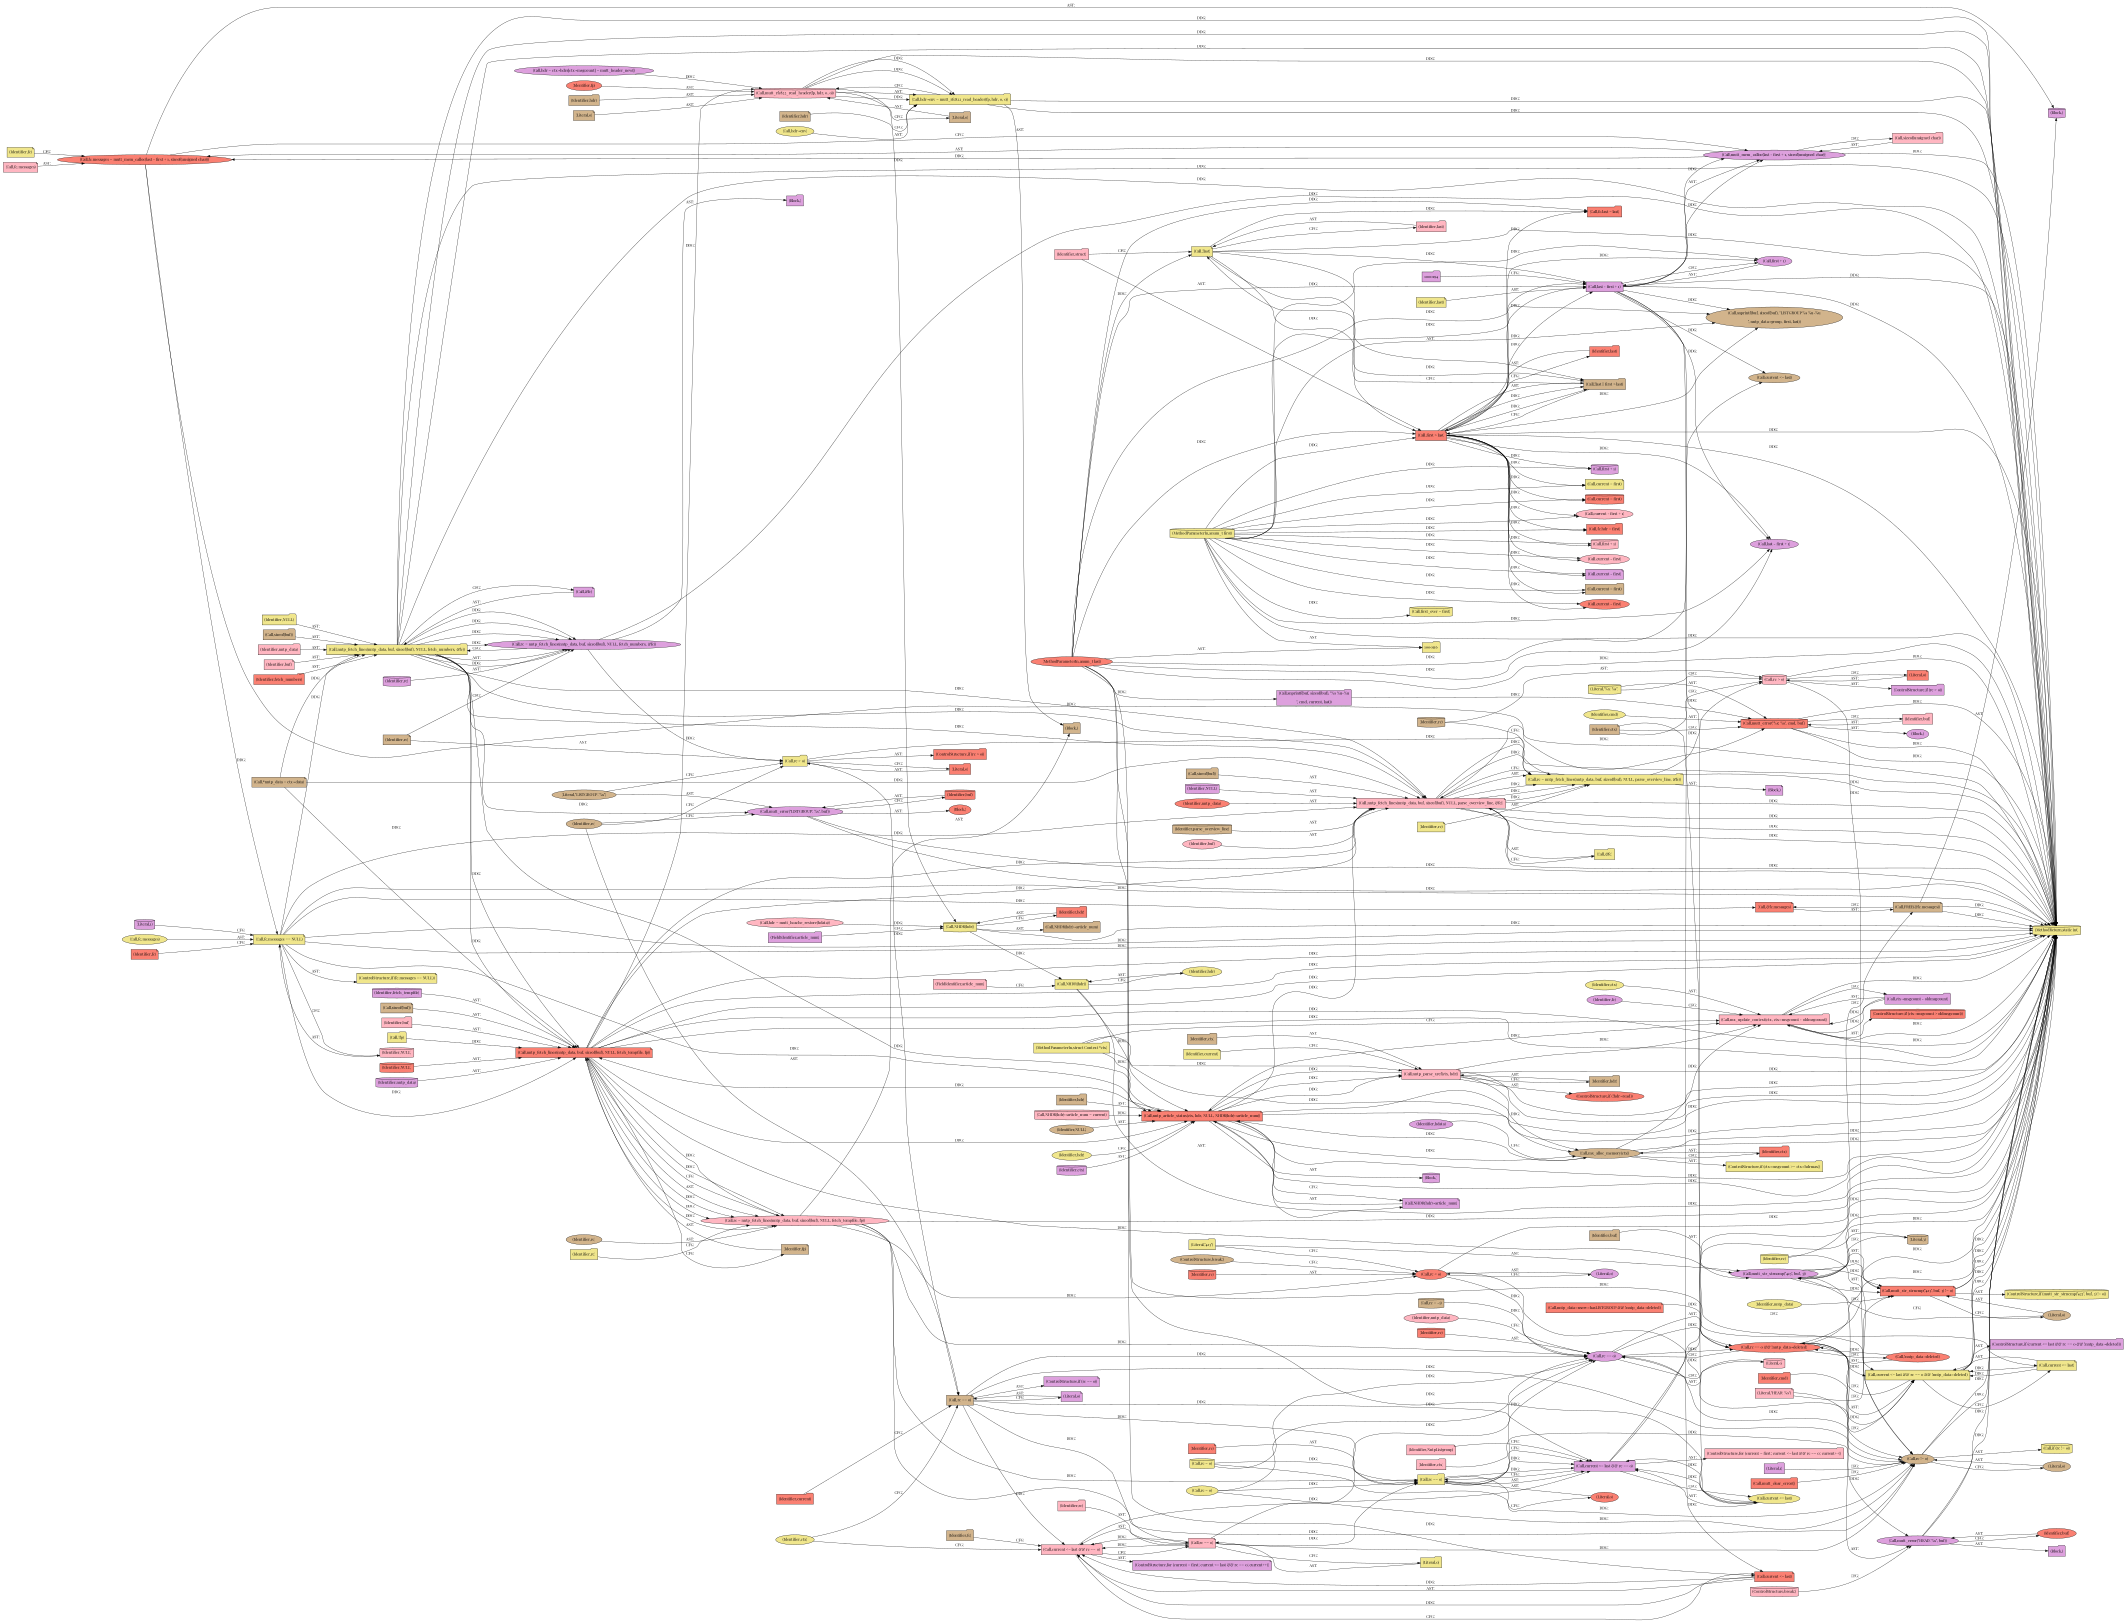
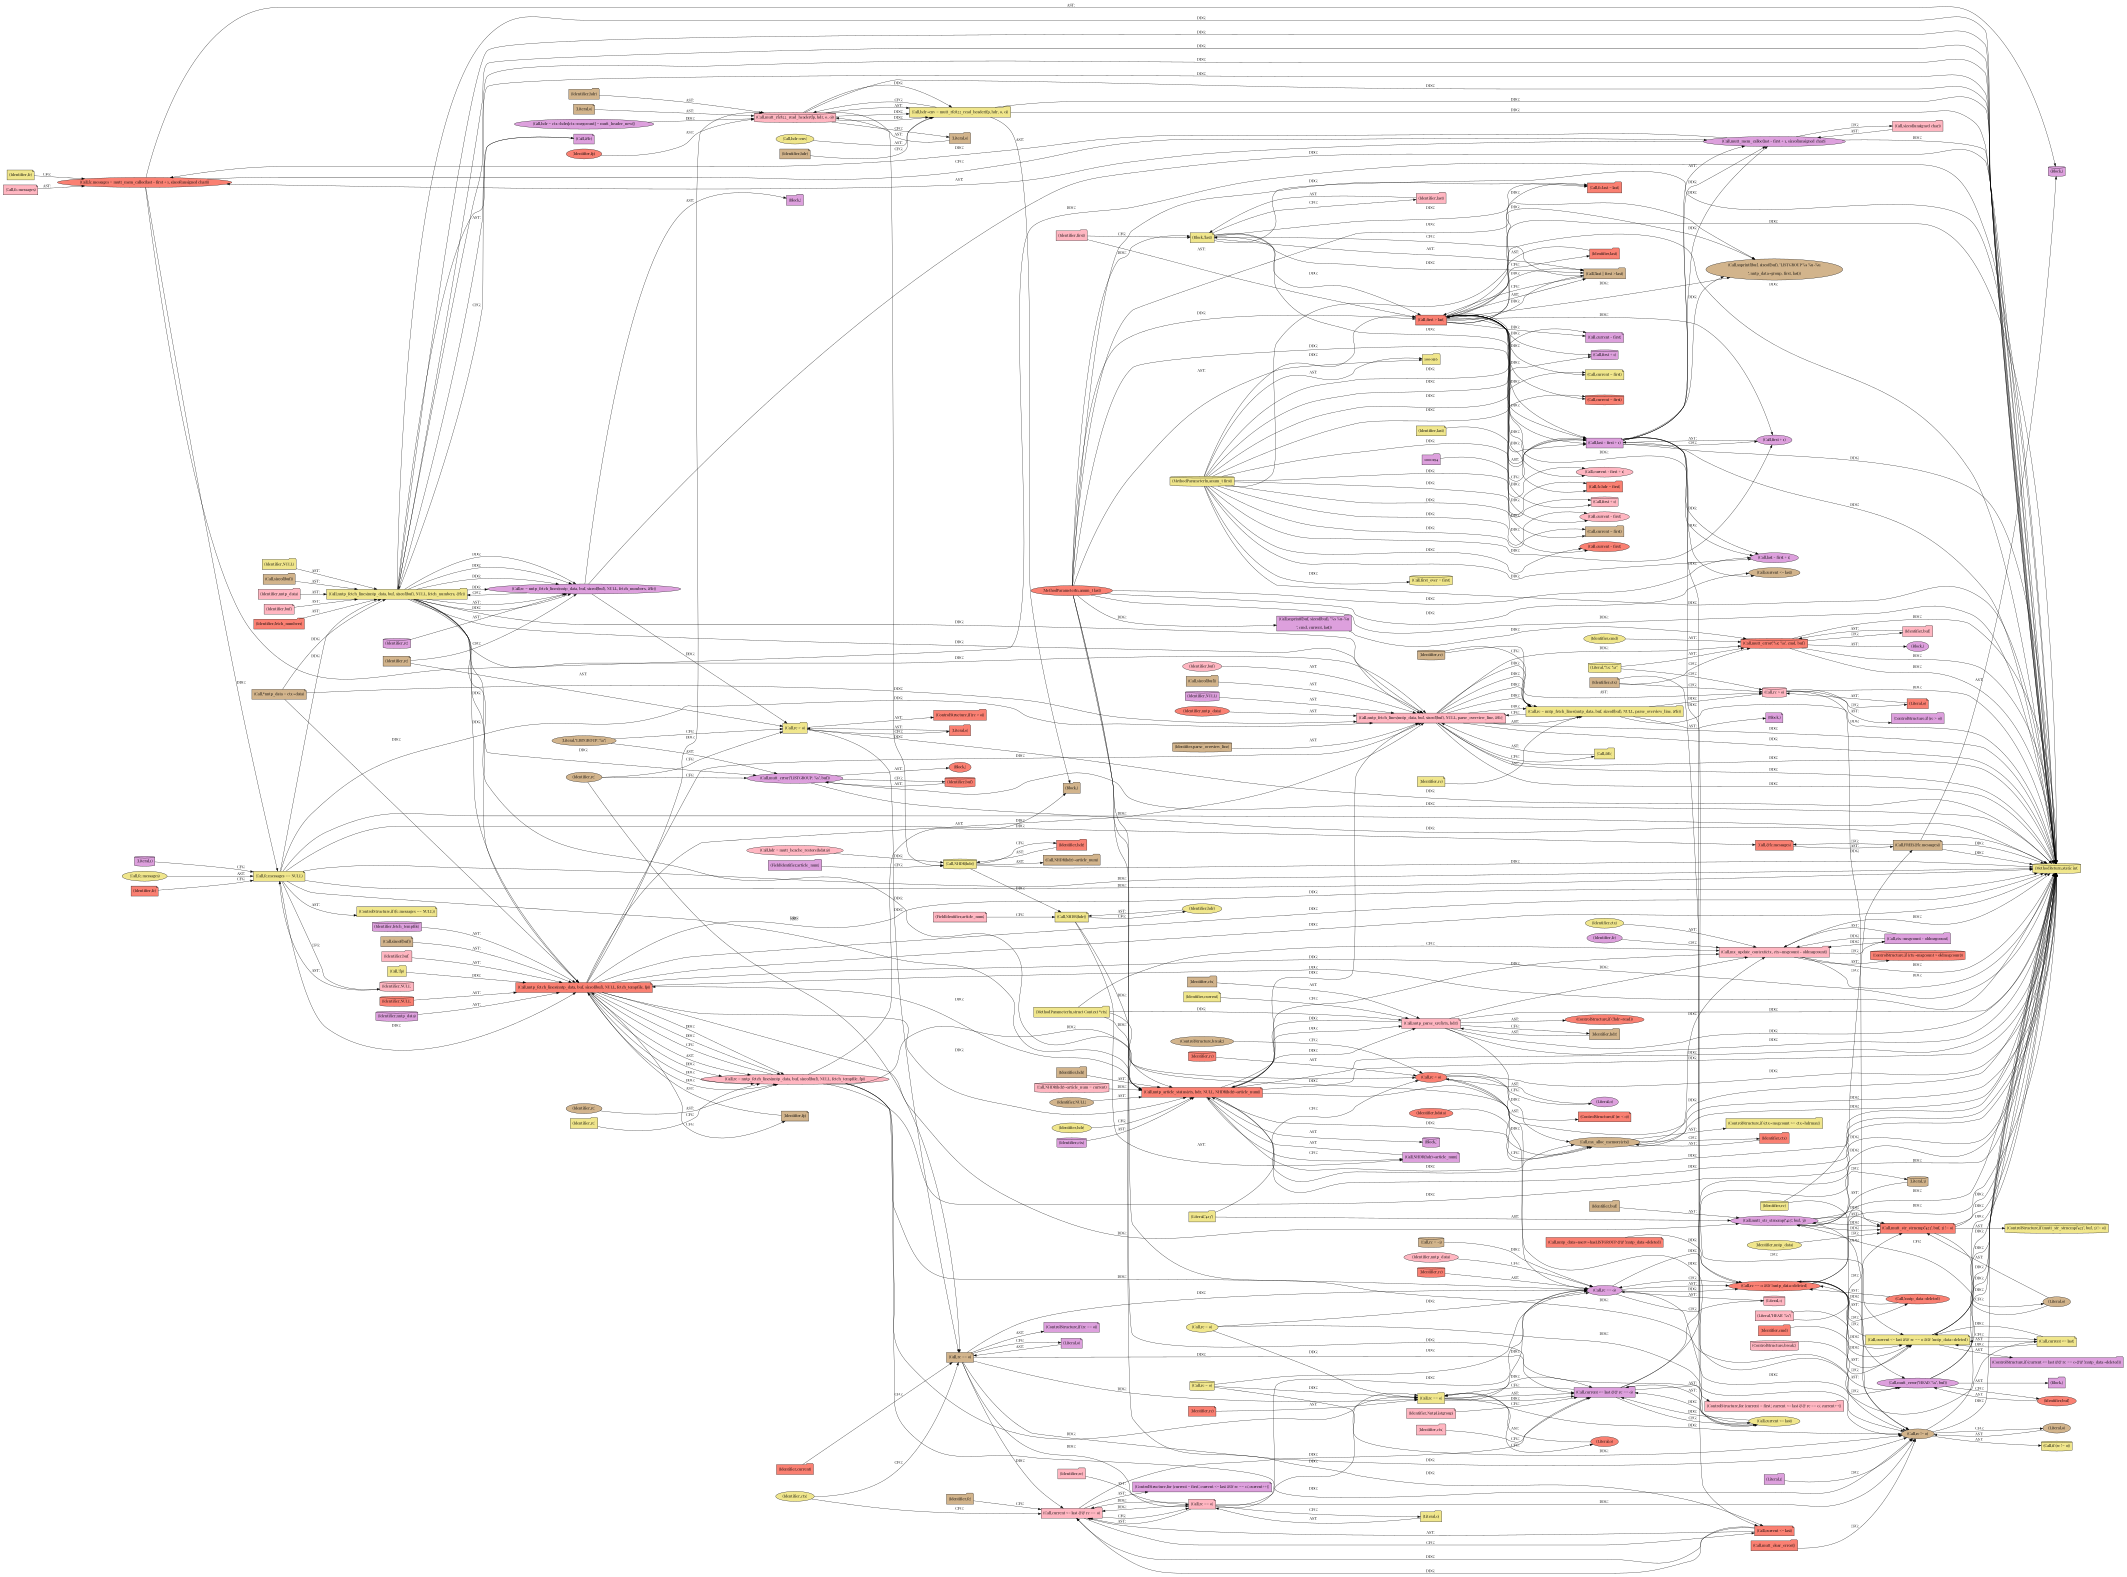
node "(Call,!last)": label "(Call,!last)" -> "(Block,!last)"
node "(Identifier,struct)": label "(Identifier,struct)" -> "(Identifier,first)"
node "(ControlStructure,if (rc < 0))": added
node "(Identifier,hdata)": fillcolor plum -> salmon
